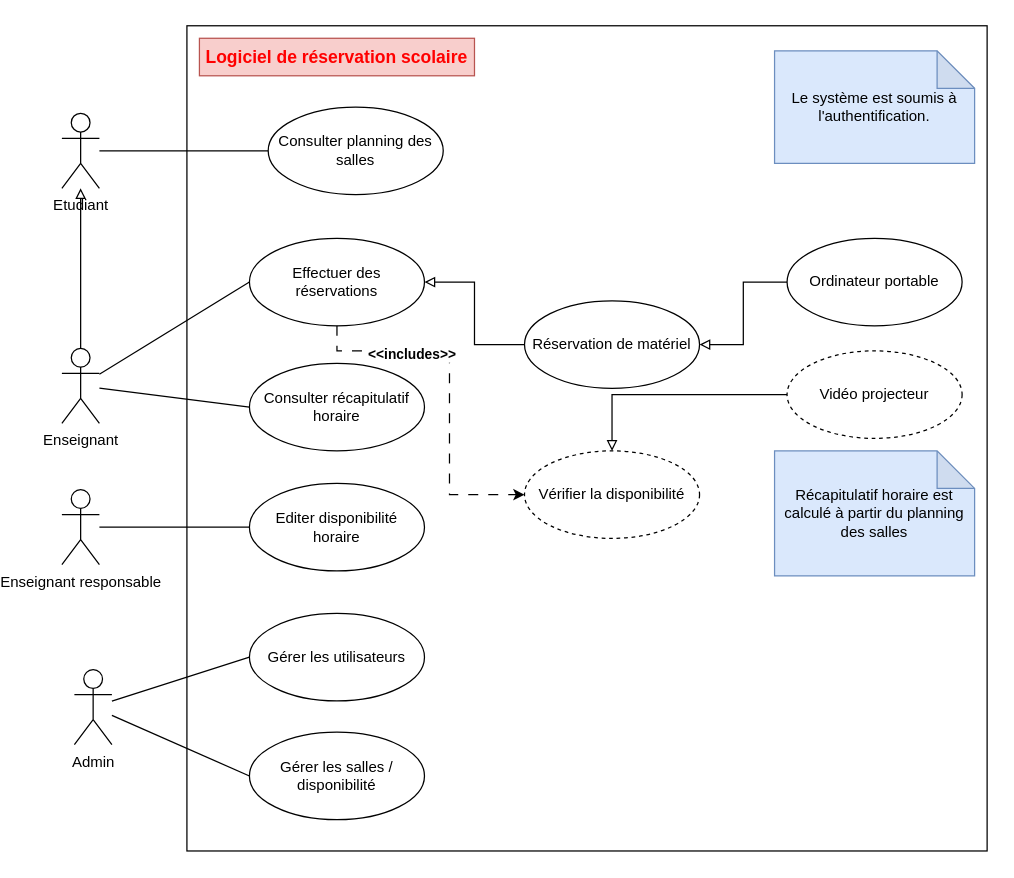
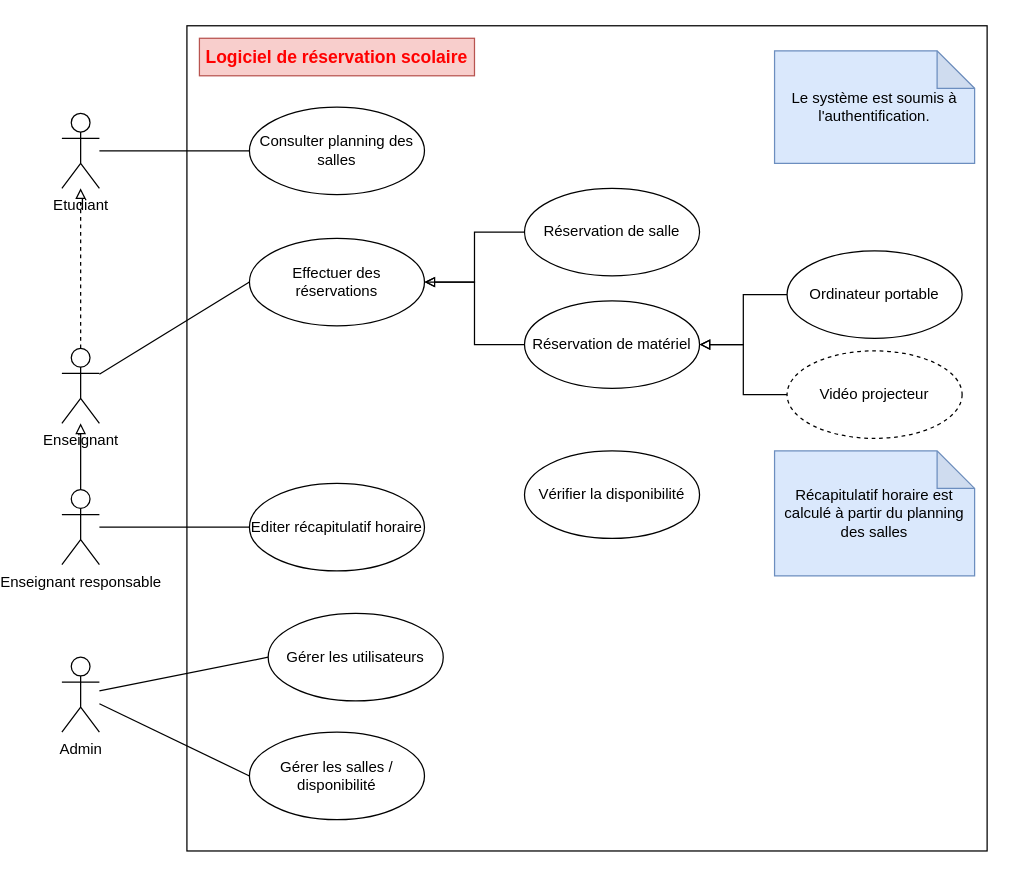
node "Consulter planning des salles": moved (356, 151) -> (337, 151)
edge "Réservation de salle" -> "Effectuer des réservations": added
node "Réservation de salle": added
edge "Enseignant" -> "Etudiant": style solid -> dashed
node "Ordinateur portable": moved (874, 282) -> (874, 294)
edge "Réservation de matériel" -> "Effectuer des réservations": arrowhead block -> open
edge "Vidéo projecteur" -> "Vérifier la disponibilité": now "Vidéo projecteur" -> "Réservation de matériel"
edge "Enseignant" -- "Consulter récapitulatif horaire": removed
node "Consulter récapitulatif horaire": removed
edge "Enseignant responsable" -> "Enseignant": added
edge "Effectuer des réservations" -> "Vérifier la disponibilité": removed, label "<<includes>>"
node "Vérifier la disponibilité": style dashed -> solid
node "Editer disponibilité horaire": label "Editer disponibilité horaire" -> "Editer récapitulatif horaire"
node "Gérer les utilisateurs": moved (337, 657) -> (356, 657)
node "Admin": moved (93, 707) -> (81, 694)
